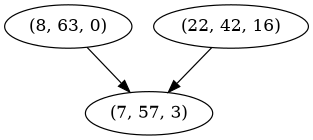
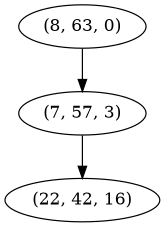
edge "(22, 42, 16)" -> "(7, 57, 3)": reversed
